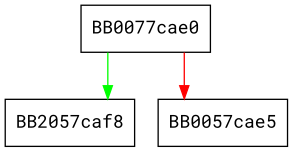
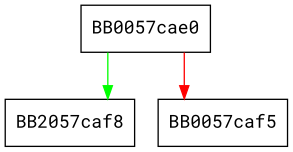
node "BB0077cae0": label "BB0077cae0" -> "BB0057cae0"
node "BB0057cae5": label "BB0057cae5" -> "BB0057caf5"
